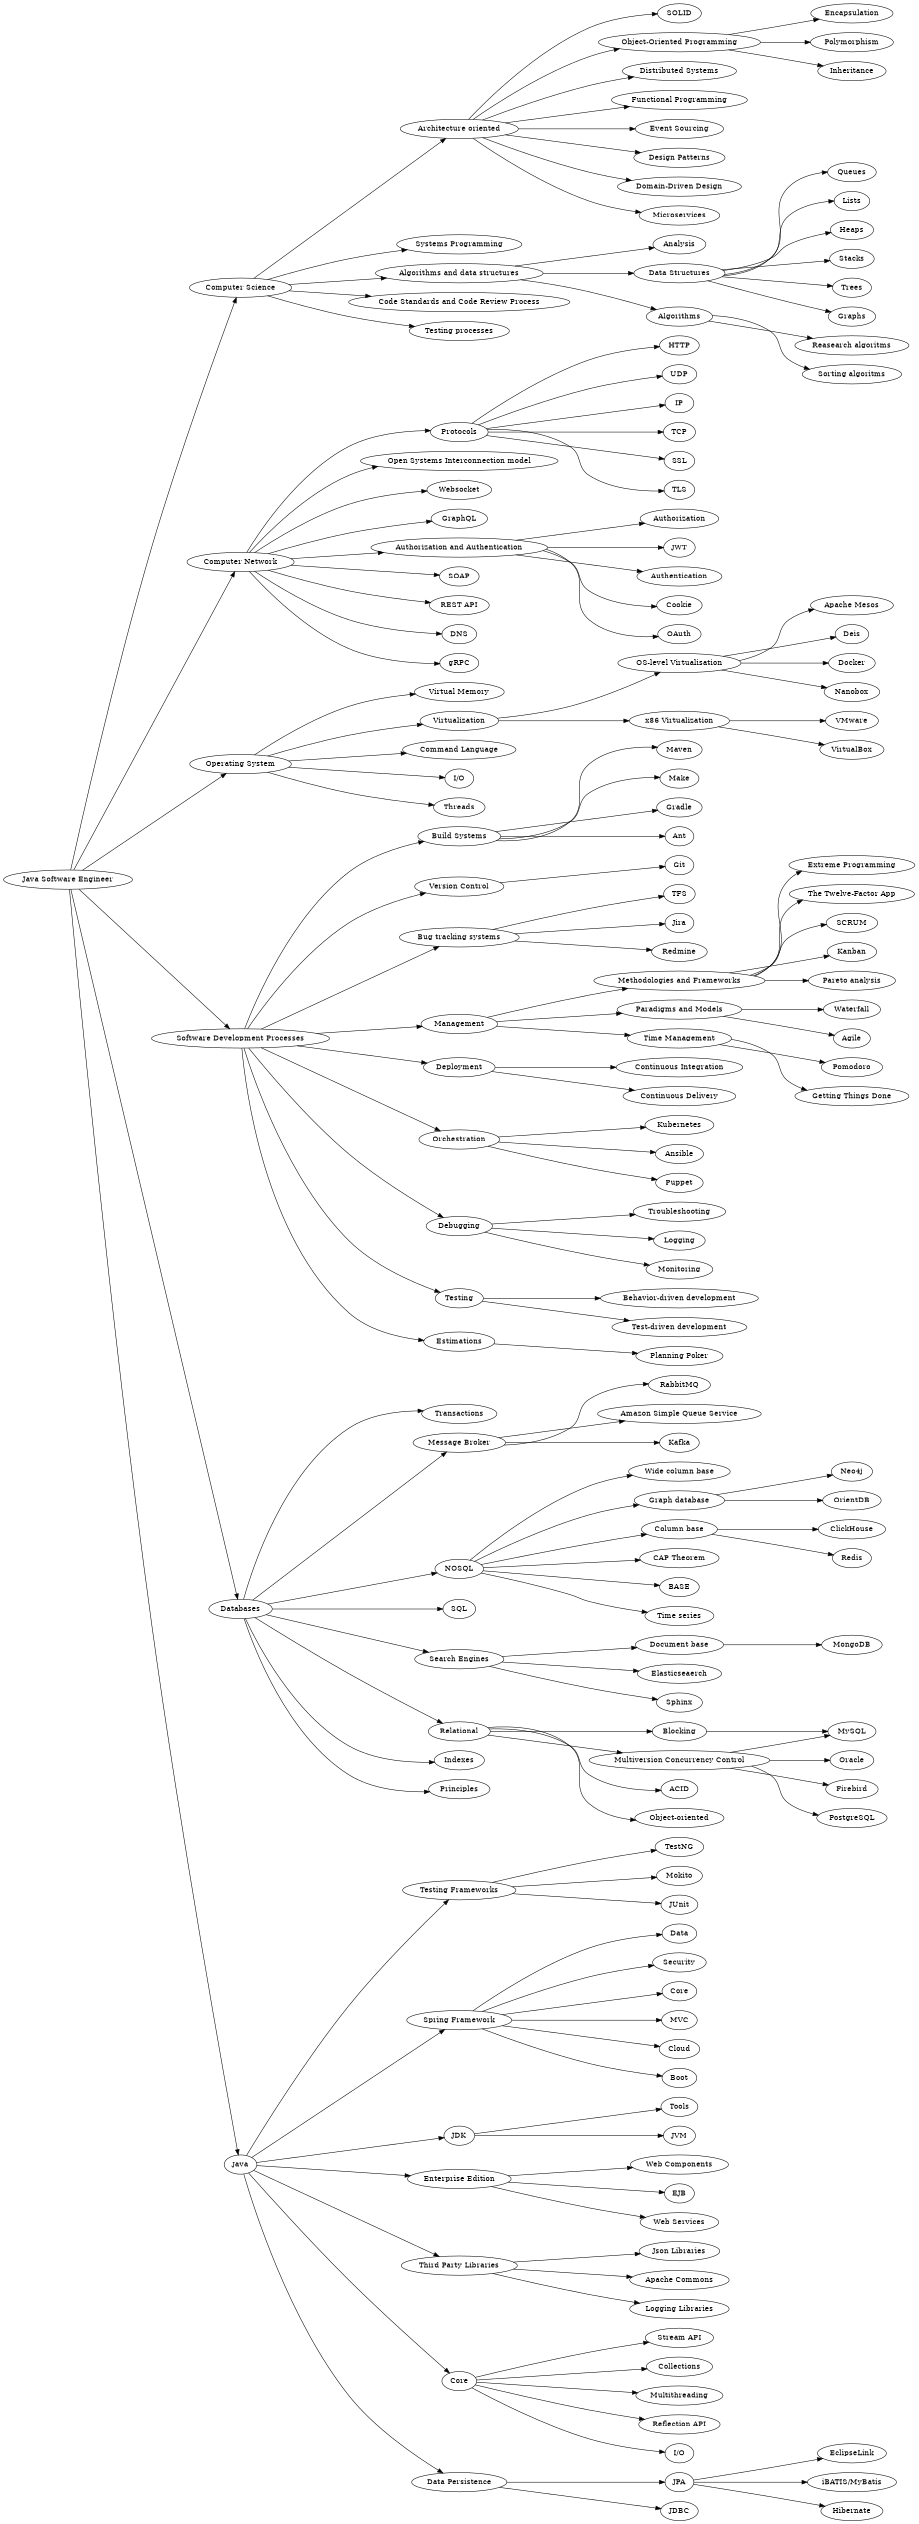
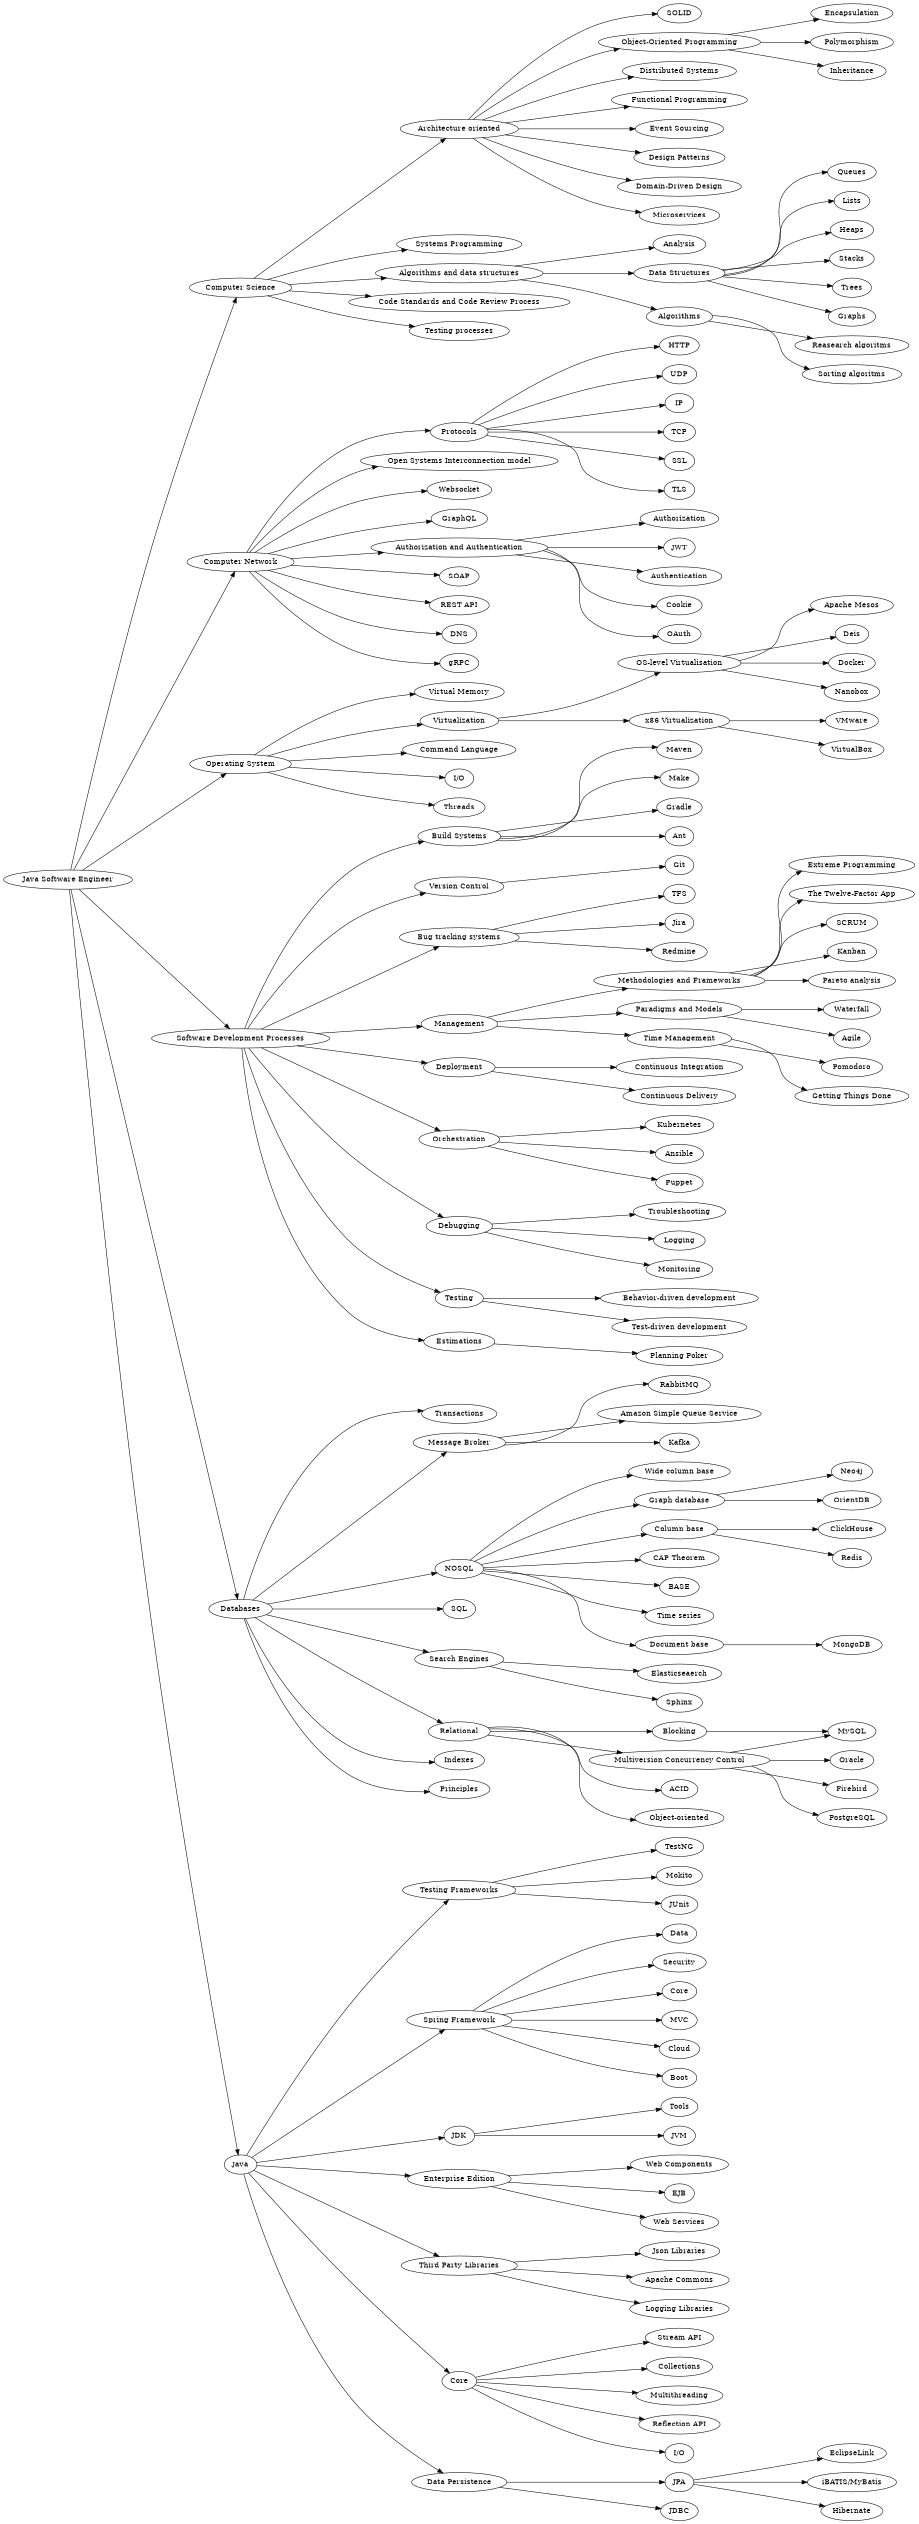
edge "Search Engines" -> "Document base": now "NOSQL" -> "Document base"
